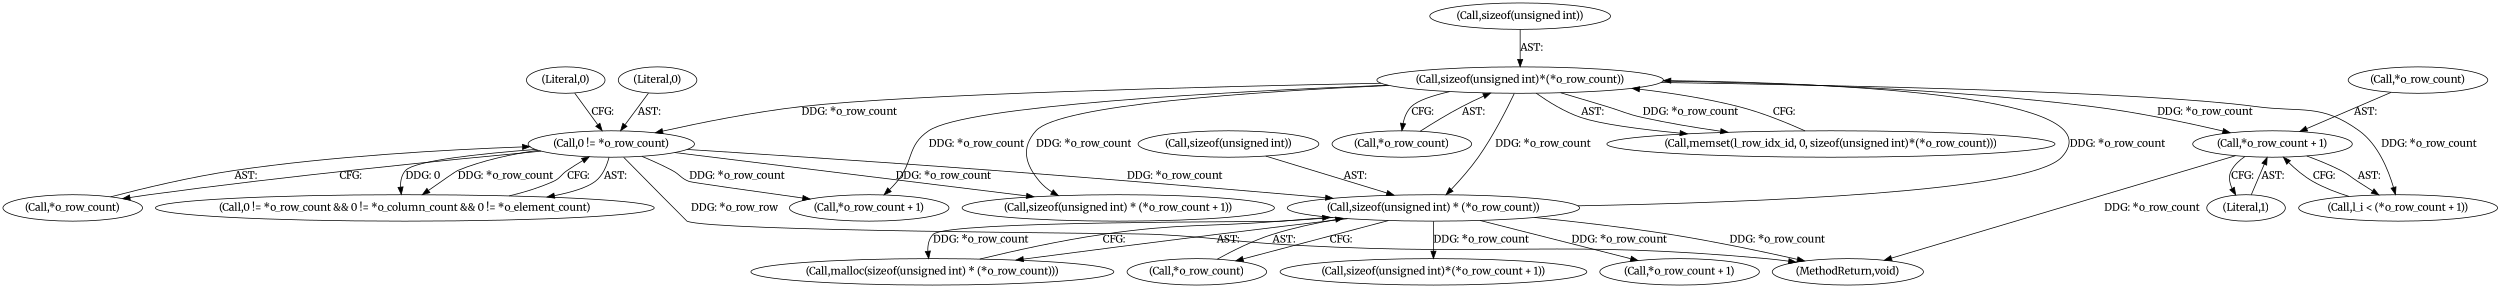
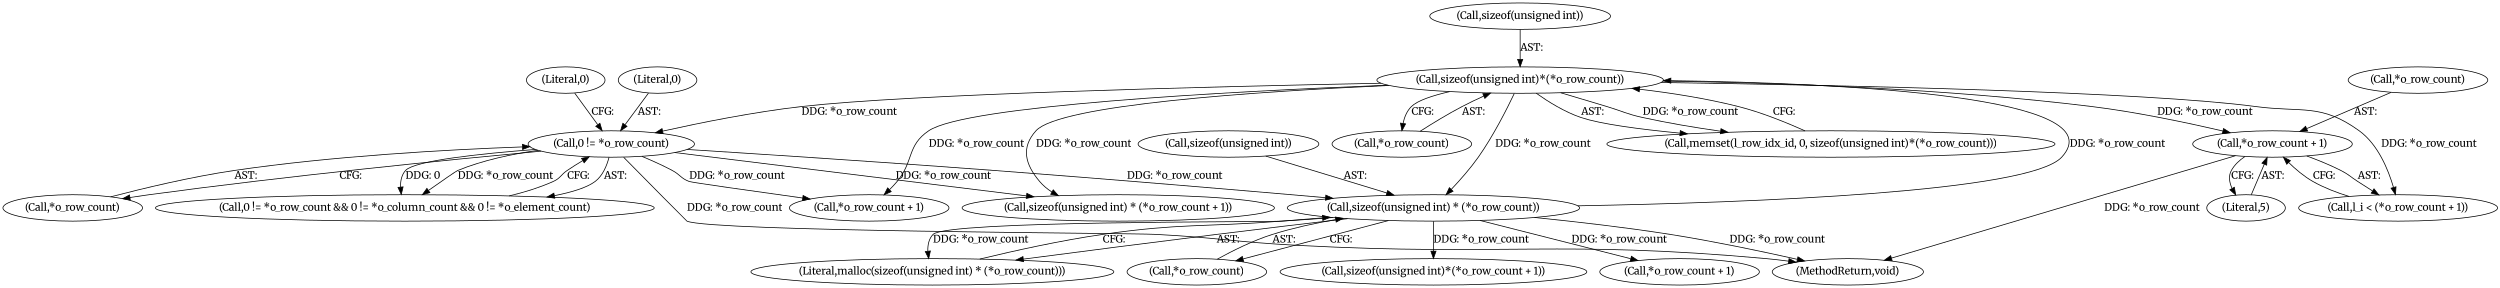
edge "(Call,0 != *o_row_count)" -> "(MethodReturn,void)": label "DDG: *o_row_row" -> "DDG: *o_row_count"
node "(Literal,1)": label "(Literal,1)" -> "(Literal,5)"
node "(Call,malloc(sizeof(unsigned int) * (*o_row_count)))": label "(Call,malloc(sizeof(unsigned int) * (*o_row_count)))" -> "(Literal,malloc(sizeof(unsigned int) * (*o_row_count)))"
